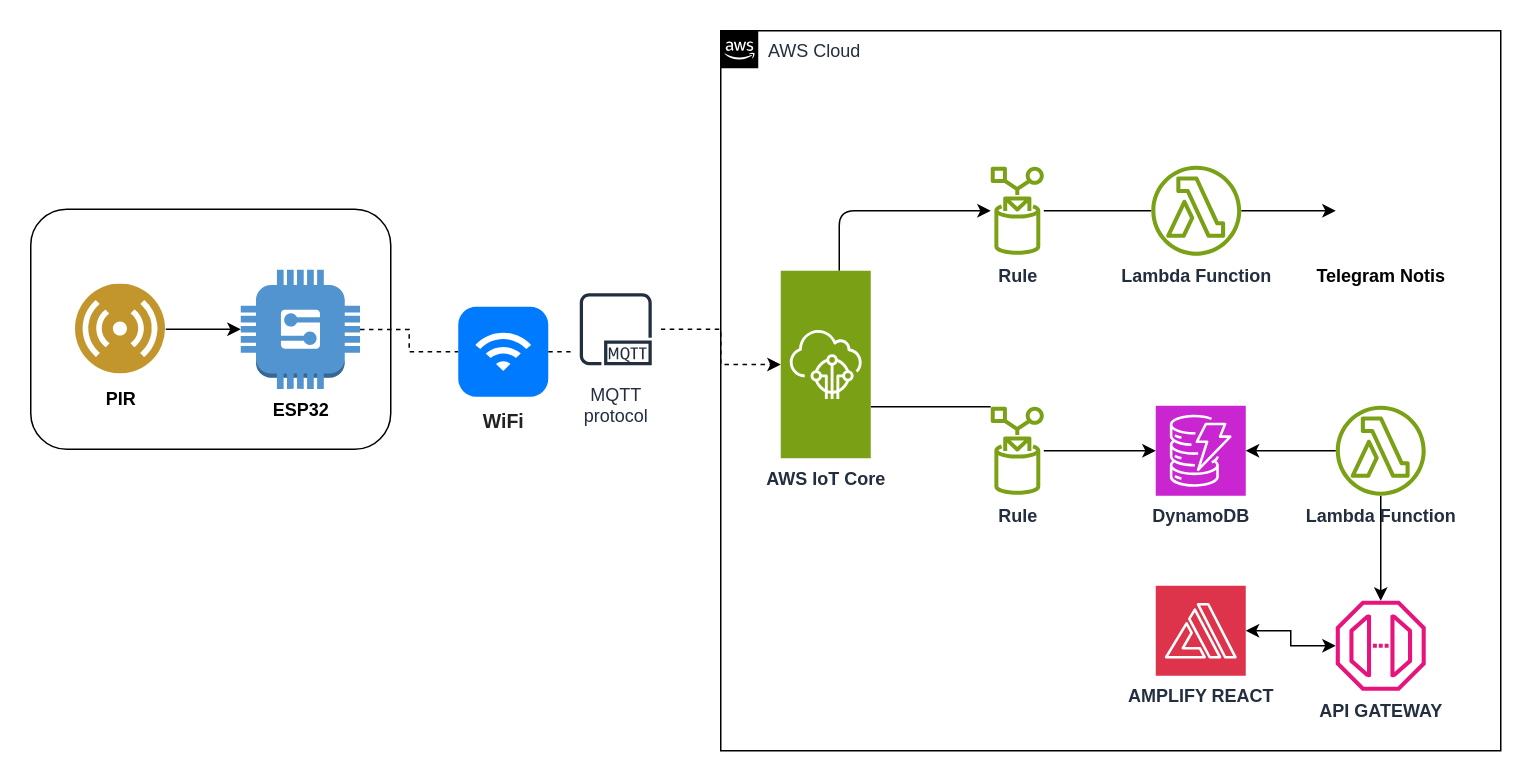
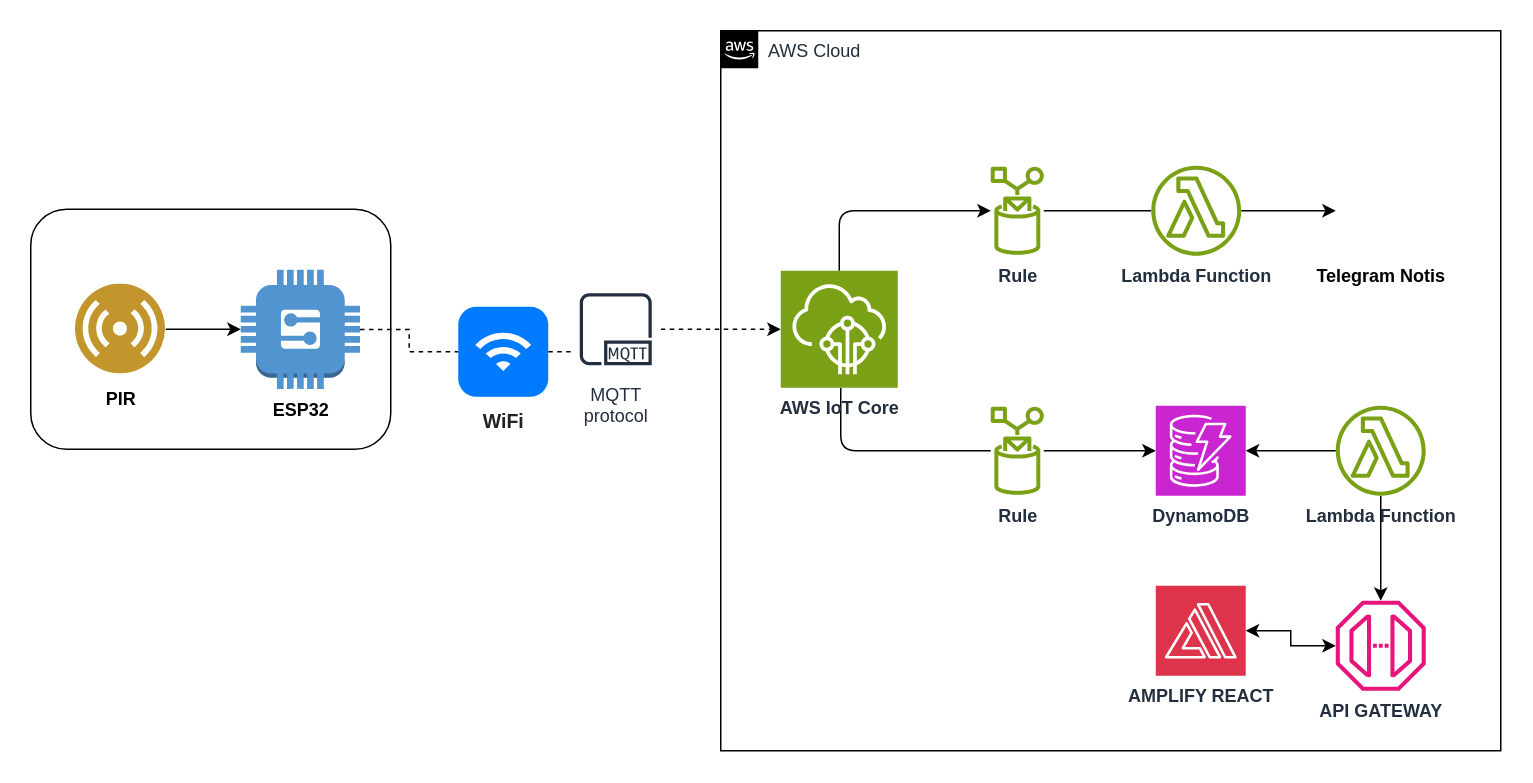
node "AWS IoT Core": size 90x188 -> 117x117
